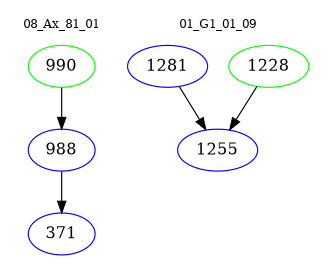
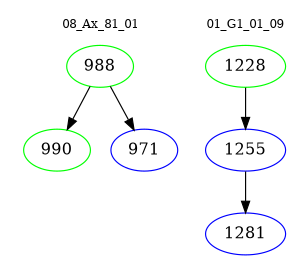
edge "990" -> "988": reversed
edge "1281" -> "1255": reversed
node "988": color blue -> green
node "371": label "371" -> "971"
